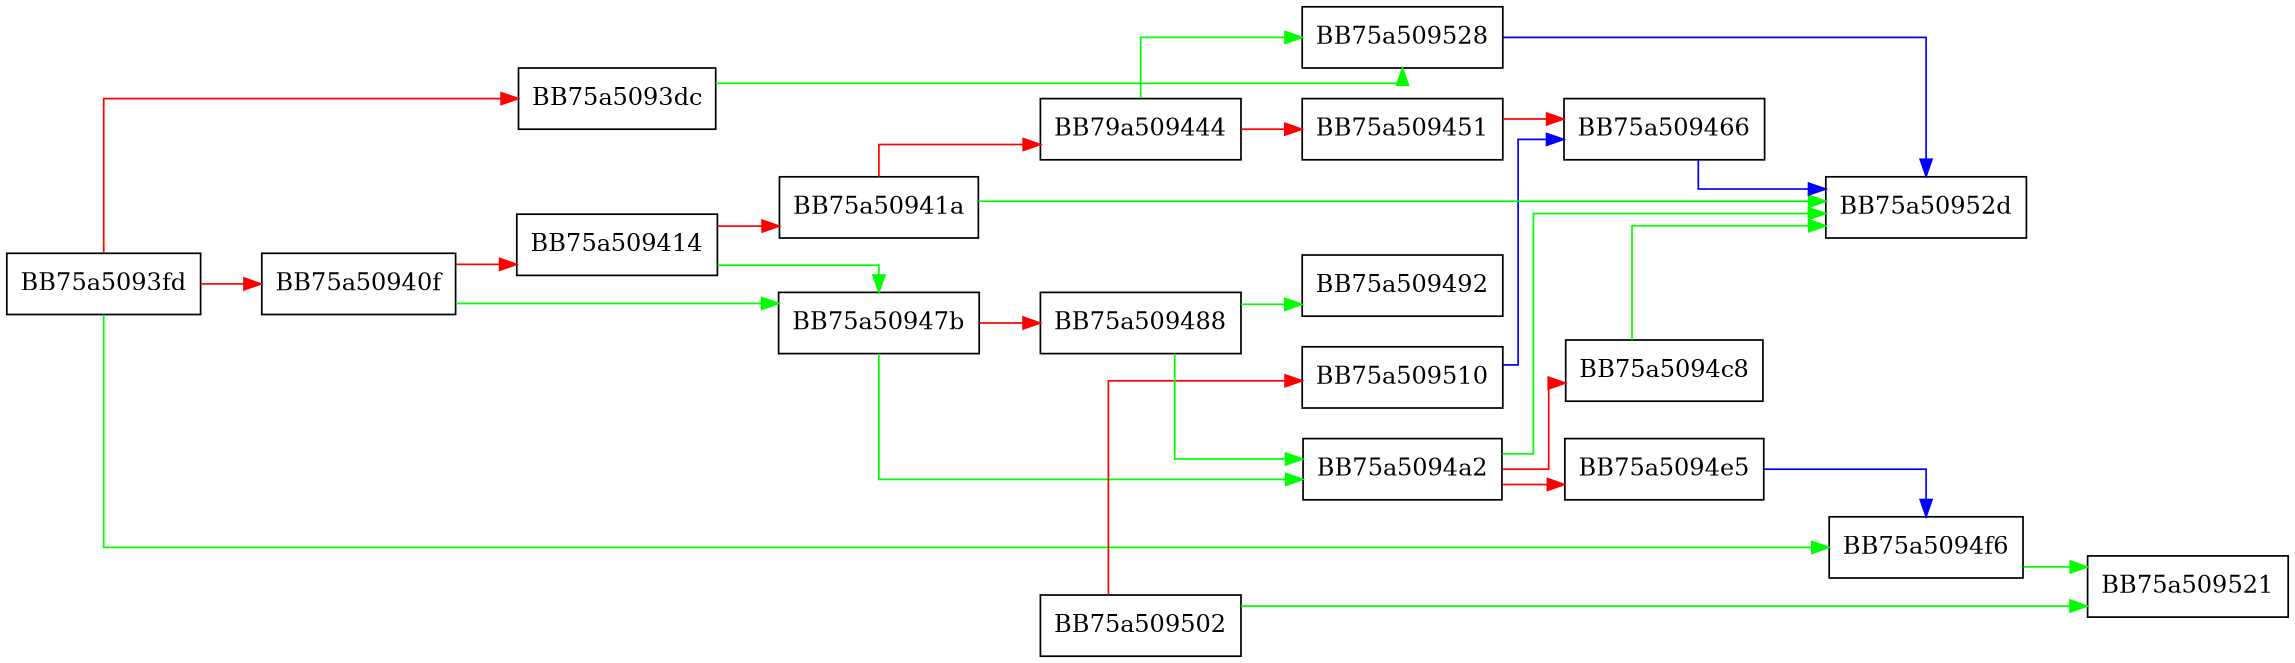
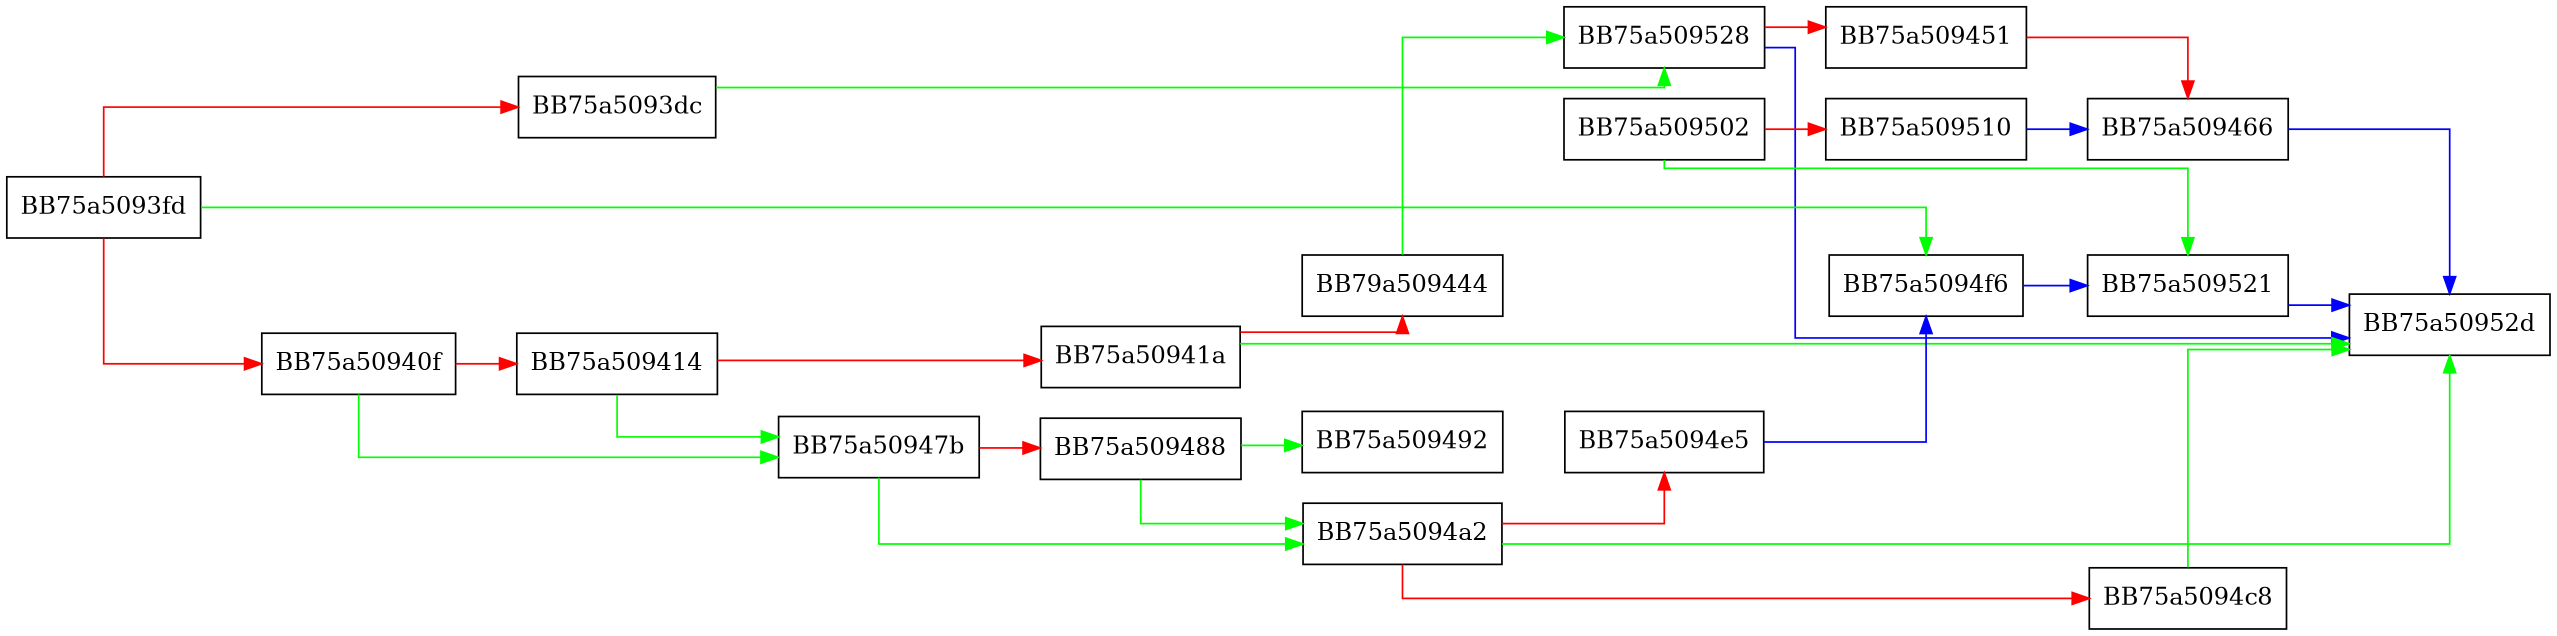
edge "BB79a509444" -> "BB75a509451": now "BB75a509528" -> "BB75a509451"
edge "BB75a509521" -> "BB75a50952d": added
edge "BB75a5094f6" -> "BB75a509521": color green -> blue
